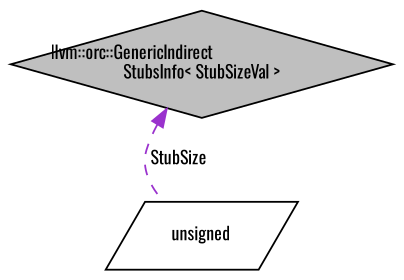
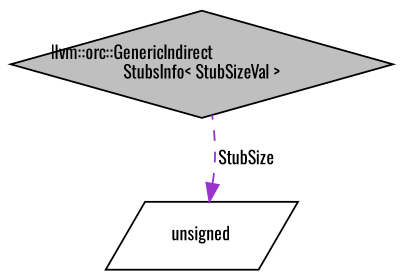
edge "unsigned" -> "llvm::orc::GenericIndirect StubsInfo< StubSizeVal >": reversed
